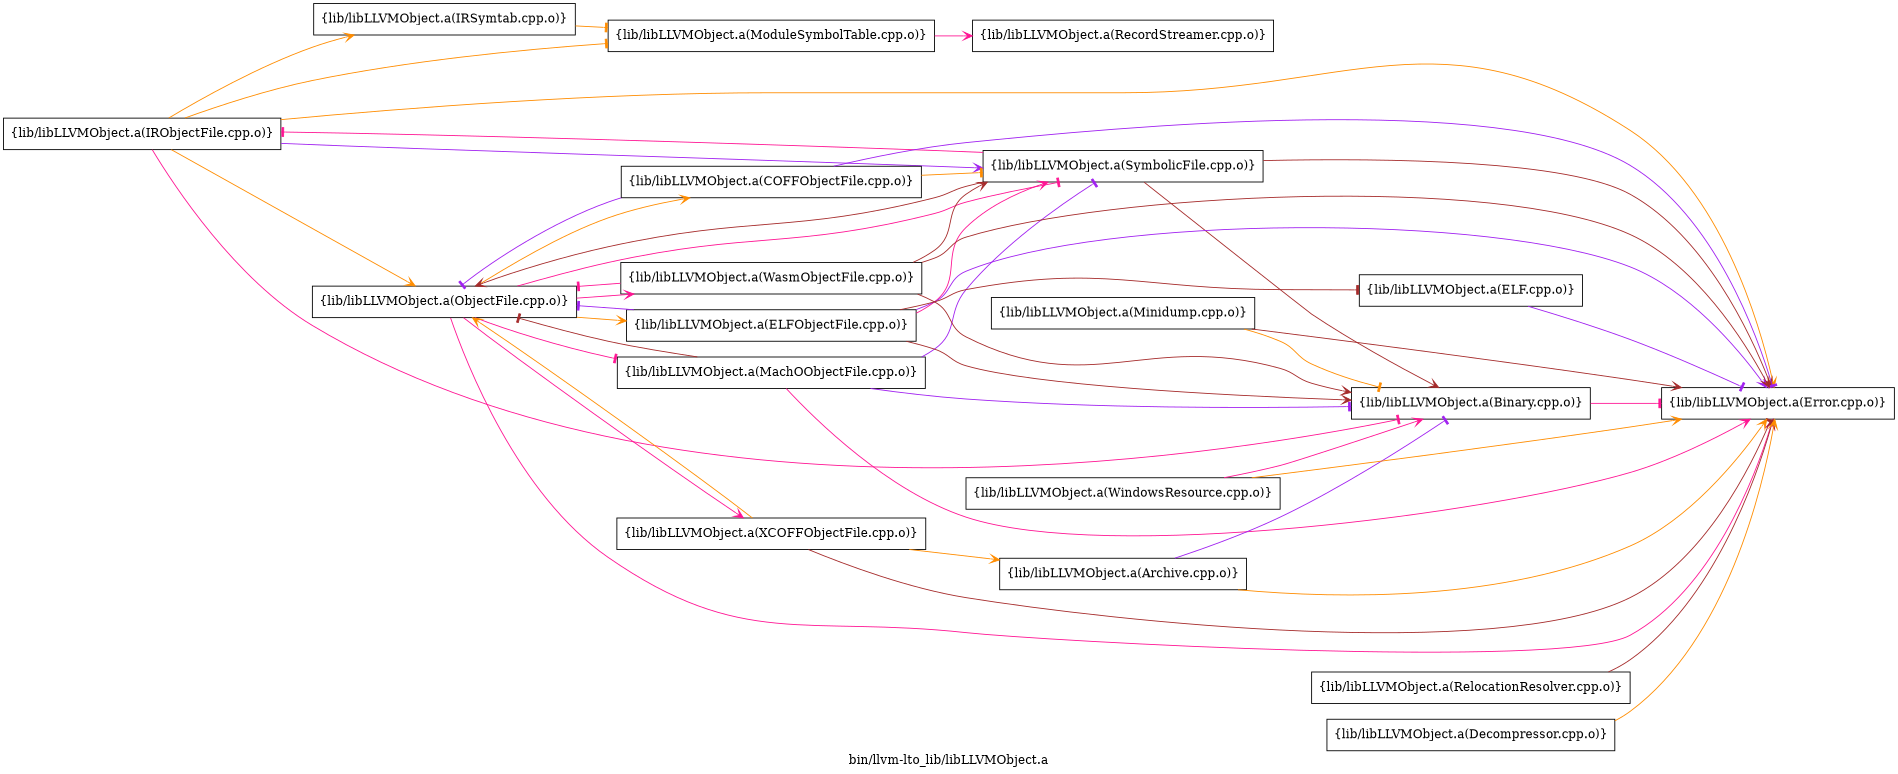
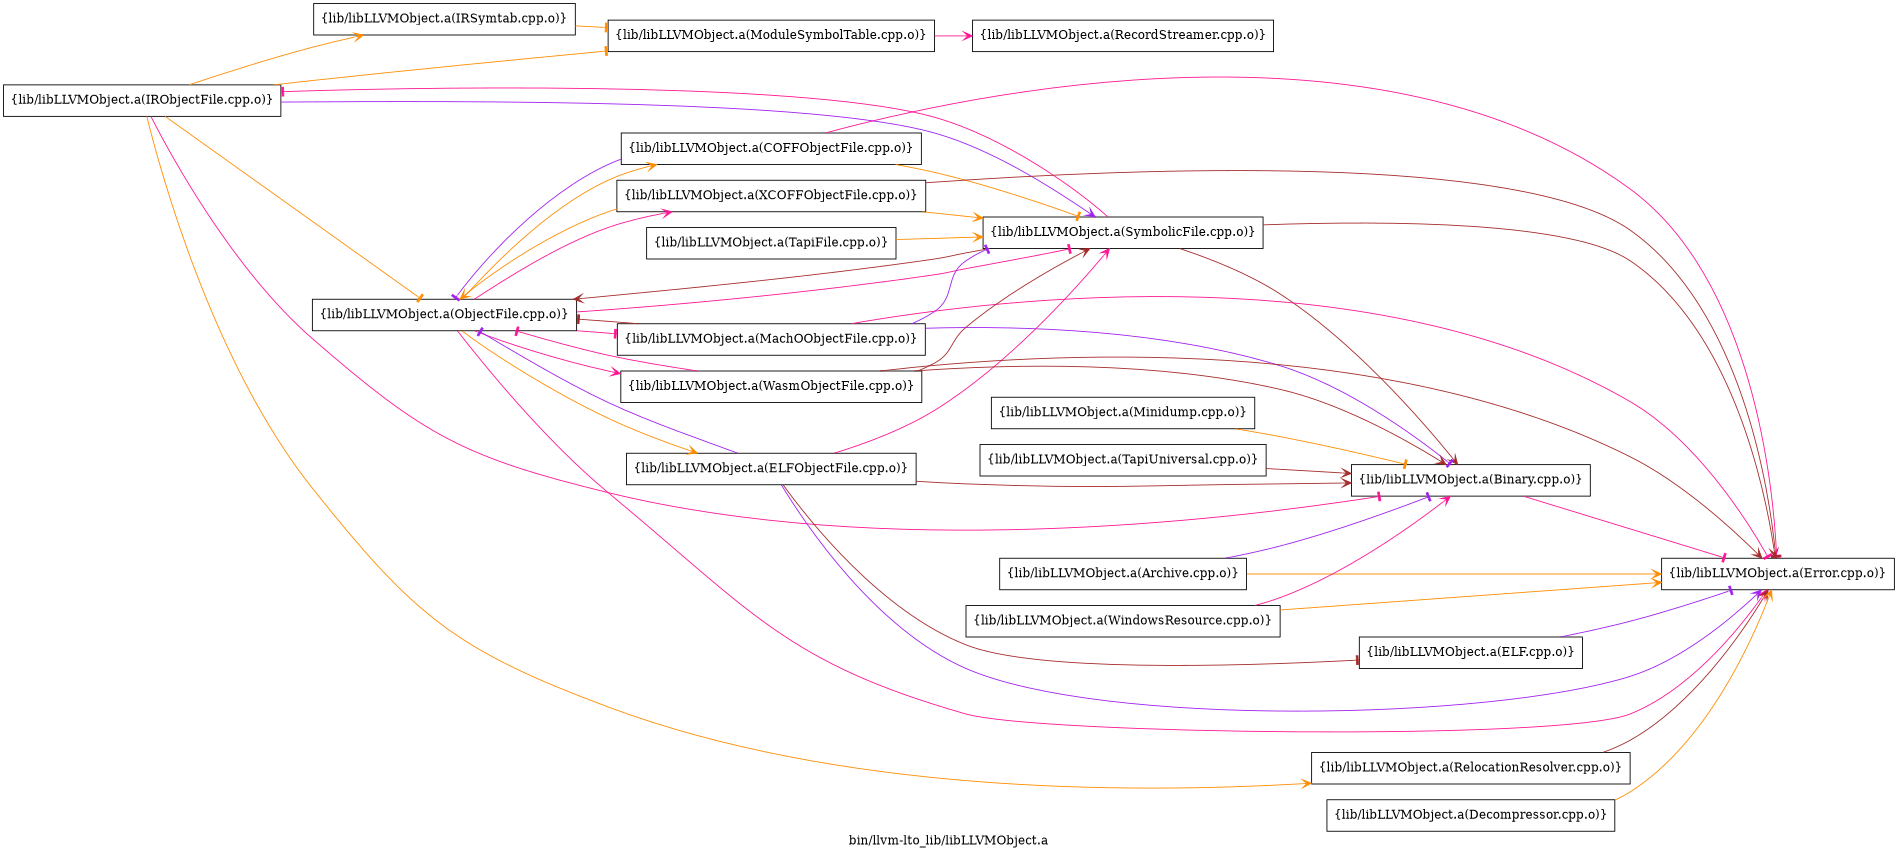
edge "{lib/libLLVMObject.a(IRObjectFile.cpp.o)}" -> "{lib/libLLVMObject.a(Error.cpp.o)}": now "{lib/libLLVMObject.a(IRObjectFile.cpp.o)}" -> "{lib/libLLVMObject.a(RelocationResolver.cpp.o)}"
edge "{lib/libLLVMObject.a(COFFObjectFile.cpp.o)}" -> "{lib/libLLVMObject.a(Error.cpp.o)}": color purple -> deeppink
edge "{lib/libLLVMObject.a(IRObjectFile.cpp.o)}" -> "{lib/libLLVMObject.a(ObjectFile.cpp.o)}": arrowhead vee -> tee
node "{lib/libLLVMObject.a(TapiFile.cpp.o)}": added
edge "{lib/libLLVMObject.a(Minidump.cpp.o)}" -> "{lib/libLLVMObject.a(Error.cpp.o)}": removed
node "{lib/libLLVMObject.a(TapiUniversal.cpp.o)}": added
edge "{lib/libLLVMObject.a(MachOObjectFile.cpp.o)}" -> "{lib/libLLVMObject.a(Error.cpp.o)}": arrowhead vee -> tee
edge "{lib/libLLVMObject.a(XCOFFObjectFile.cpp.o)}" -> "{lib/libLLVMObject.a(Archive.cpp.o)}": now "{lib/libLLVMObject.a(XCOFFObjectFile.cpp.o)}" -> "{lib/libLLVMObject.a(SymbolicFile.cpp.o)}"
